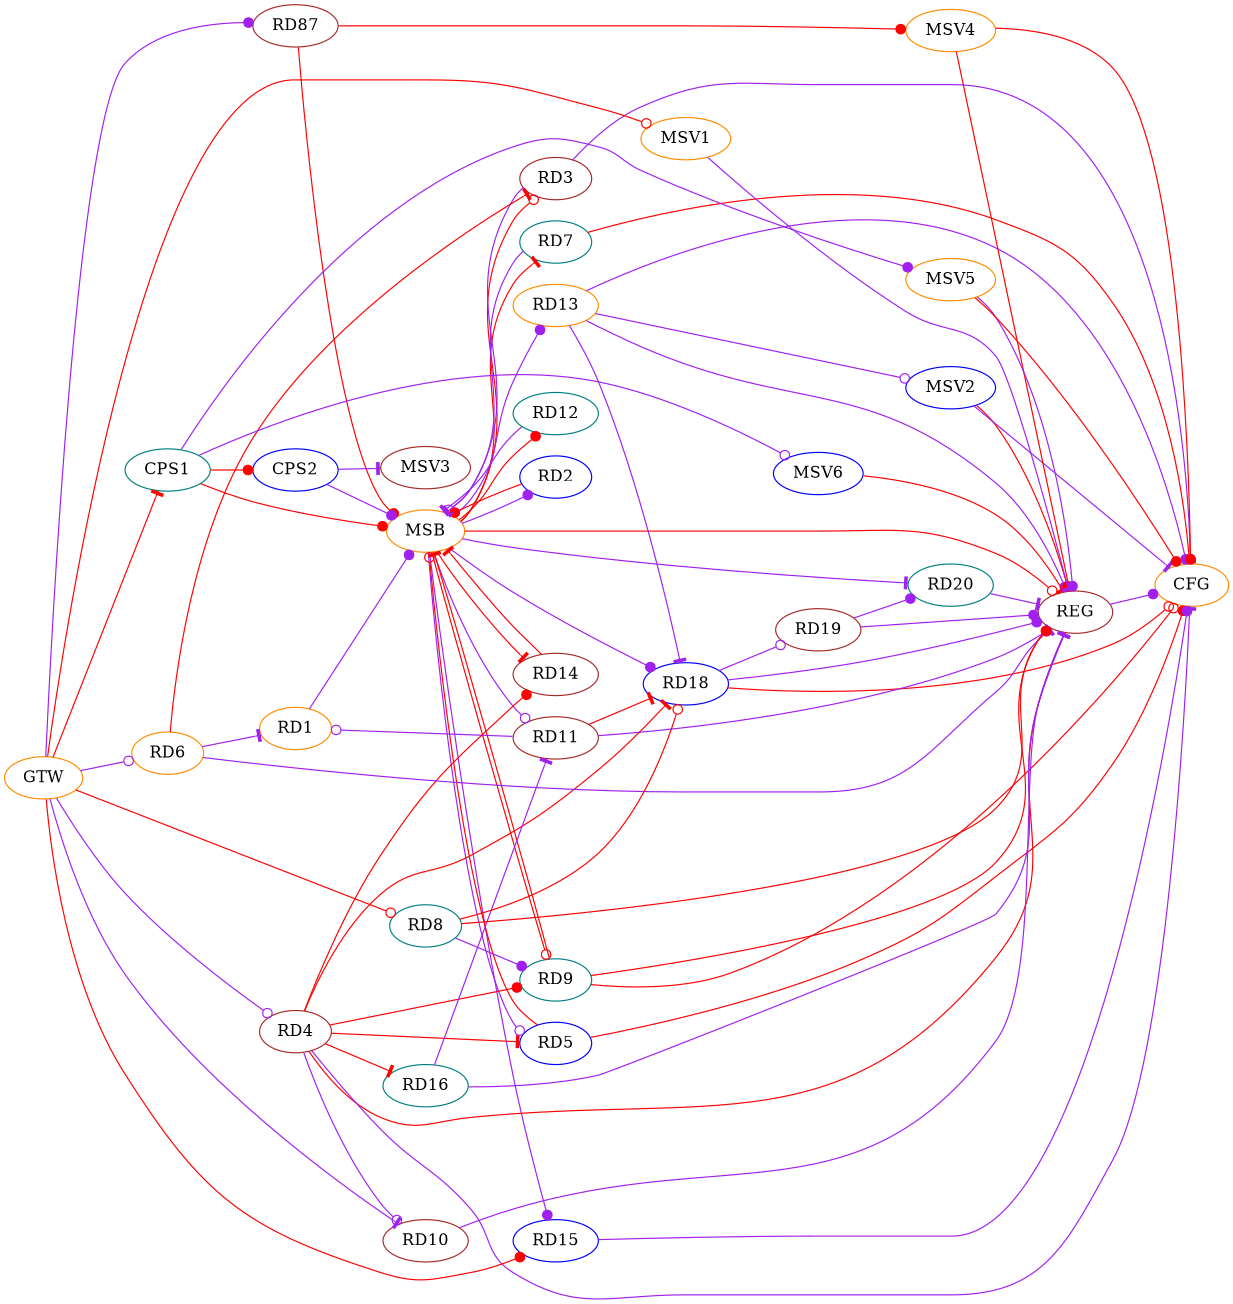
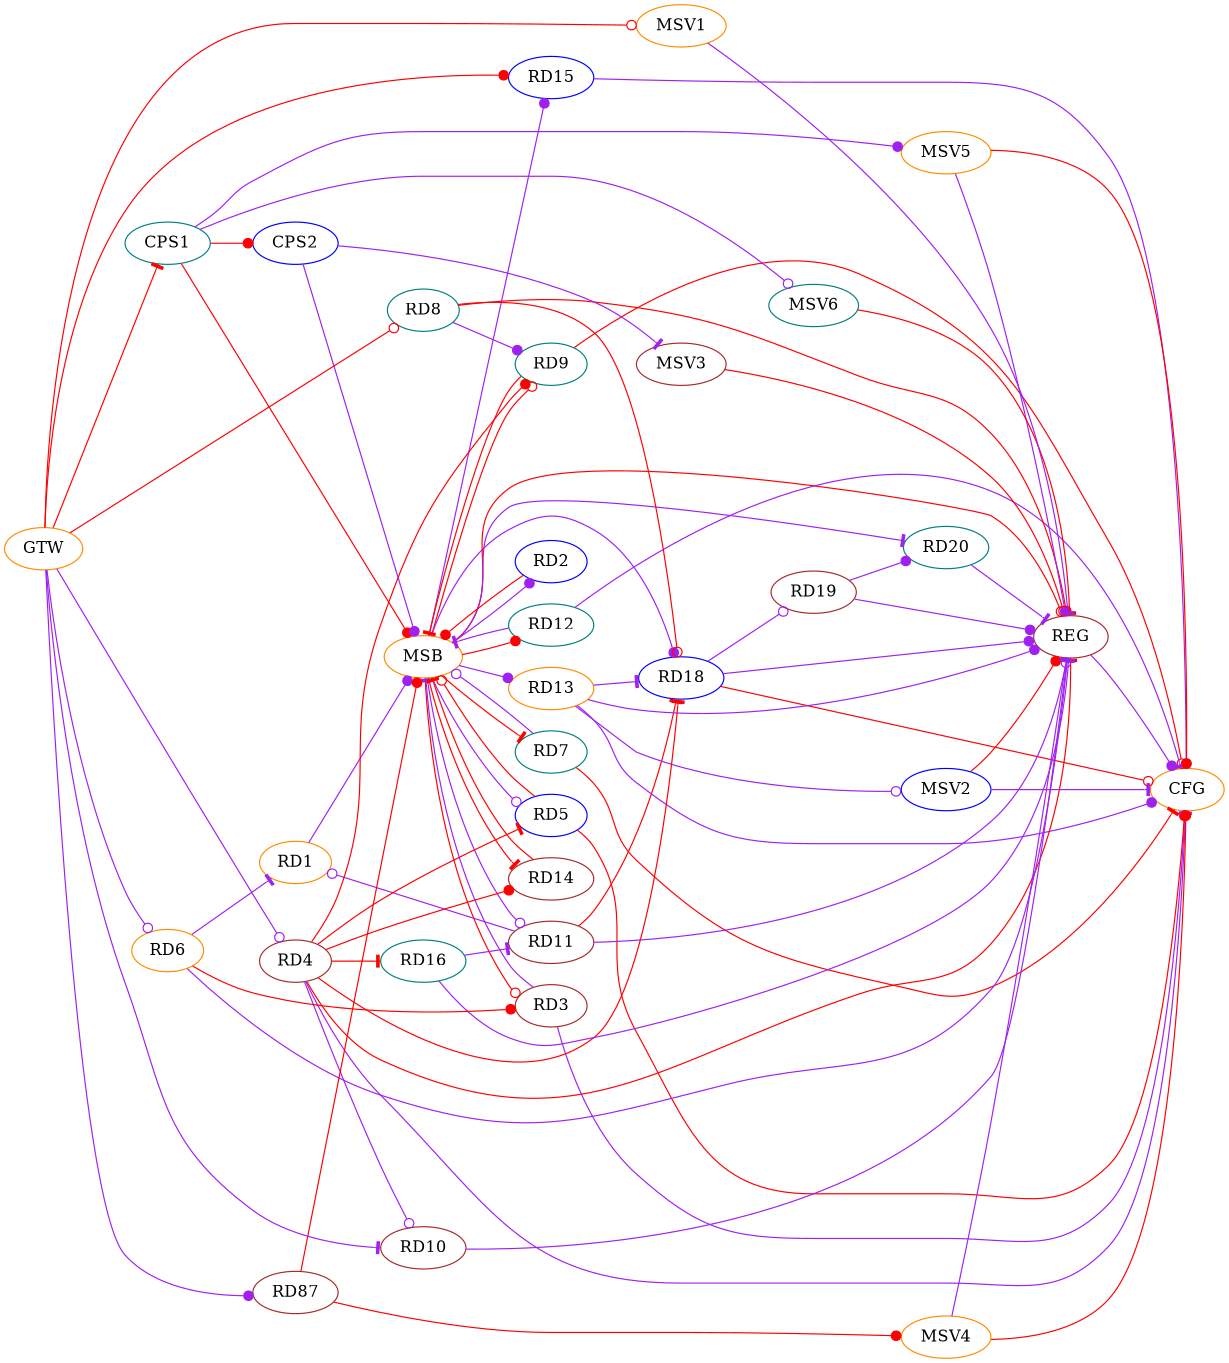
edge "MSV4" -> "REG": color red -> purple
edge "RD6" -> "RD3": arrowhead tee -> dot
node "MSV6": color blue -> teal
edge "RD12" -> "CFG": added
edge "RD9" -> "REG": now "MSV3" -> "REG"
